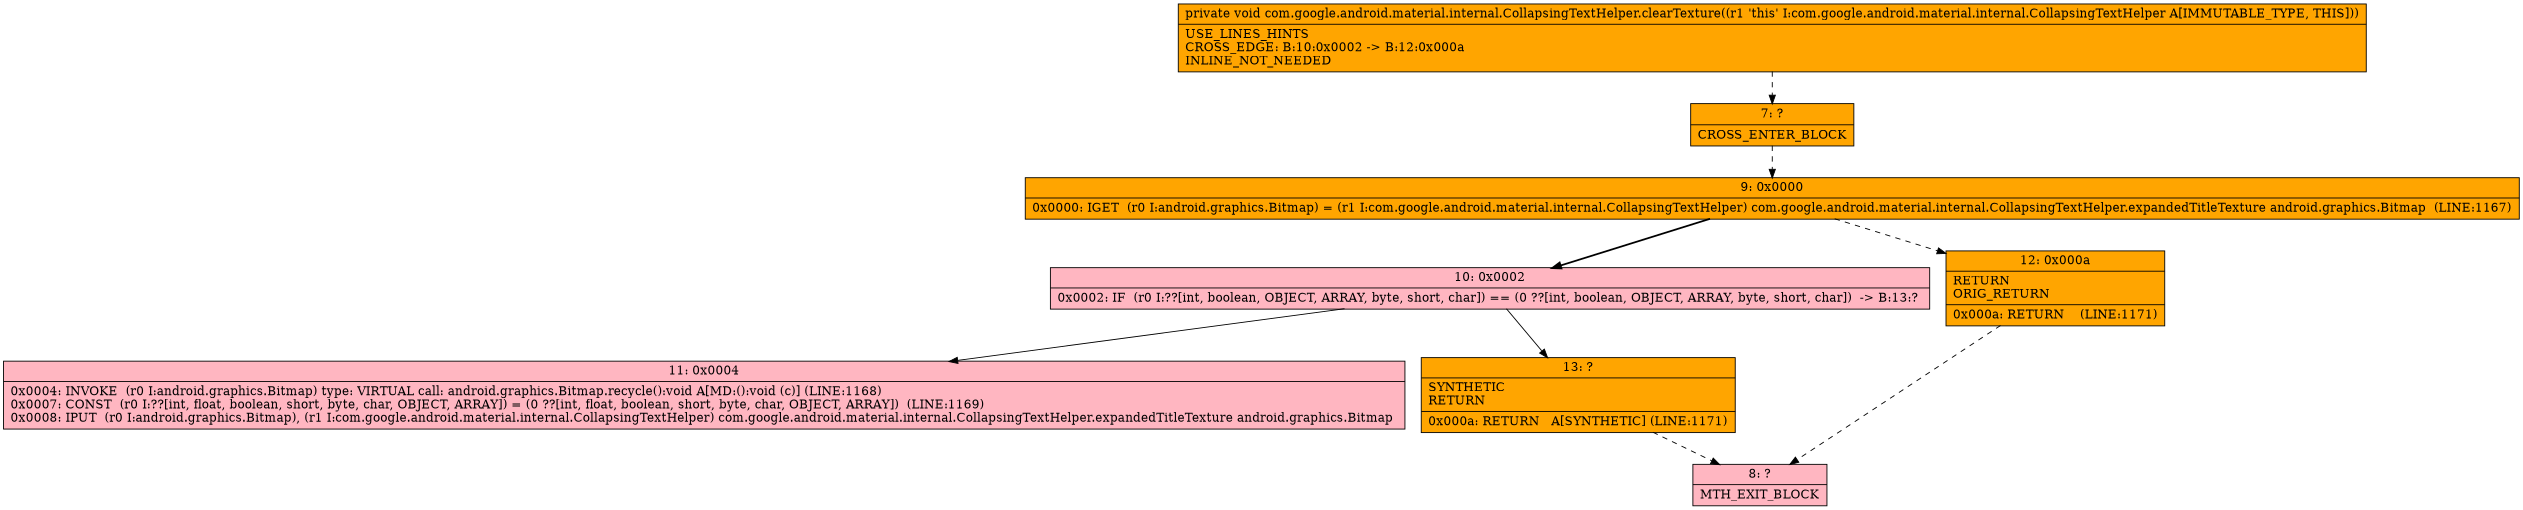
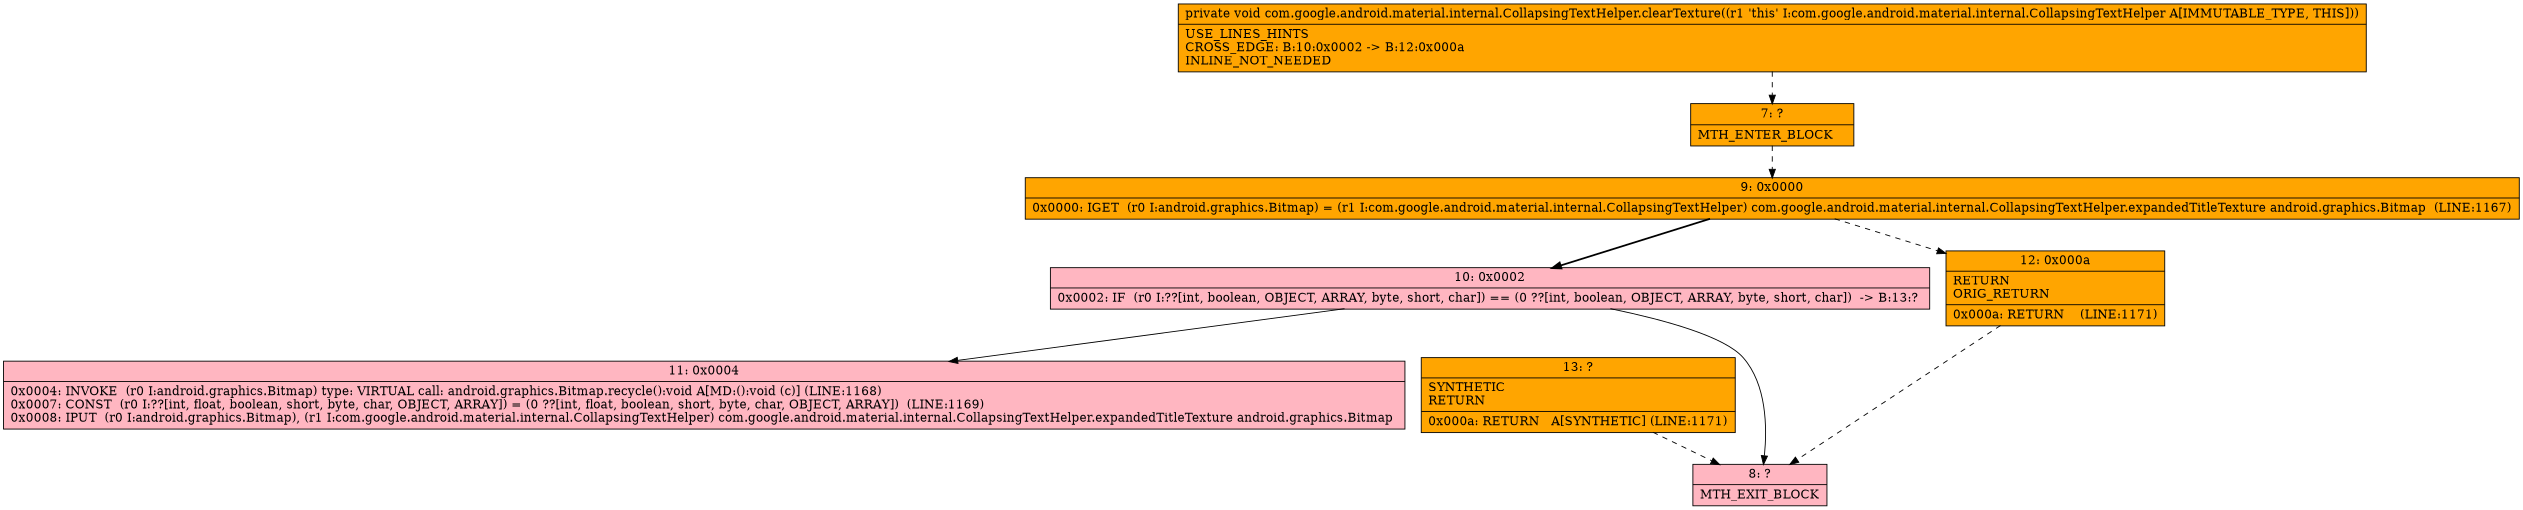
node "7: ?": text "CROSS_ENTER_BLOCK" -> "MTH_ENTER_BLOCK"
edge "10: 0x0002" -> "13: ?": now "10: 0x0002" -> "8: ?"
